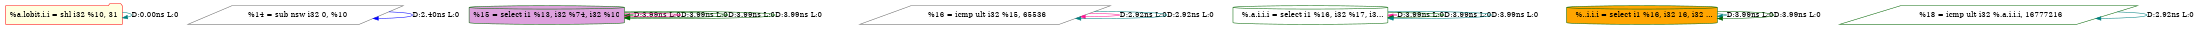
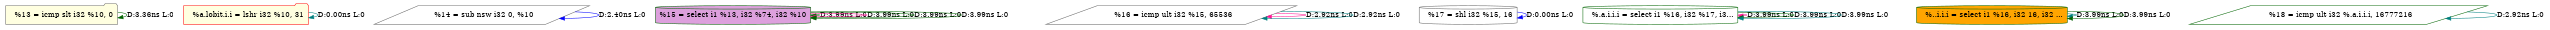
node "%13 = icmp slt i32 %10, 0": added
node "%a.lobit.i.i = shl i32 %10, 31": label "%a.lobit.i.i = shl i32 %10, 31" -> "%a.lobit.i.i = lshr i32 %10, 31"
node "%17 = shl i32 %15, 16": added
